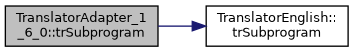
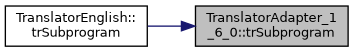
edge "TranslatorAdapter_1 _6_0::trSubprogram" -> "TranslatorEnglish:: trSubprogram": reversed
